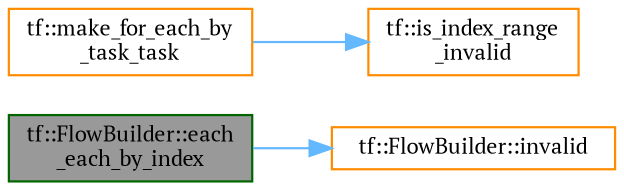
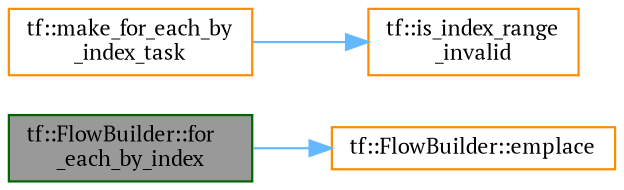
node "tf::make_for_each_by _task_task": label "tf::make_for_each_by _task_task" -> "tf::make_for_each_by _index_task"
node "tf::FlowBuilder::each _each_by_index": label "tf::FlowBuilder::each _each_by_index" -> "tf::FlowBuilder::for _each_by_index"
node "tf::FlowBuilder::invalid": label "tf::FlowBuilder::invalid" -> "tf::FlowBuilder::emplace"
